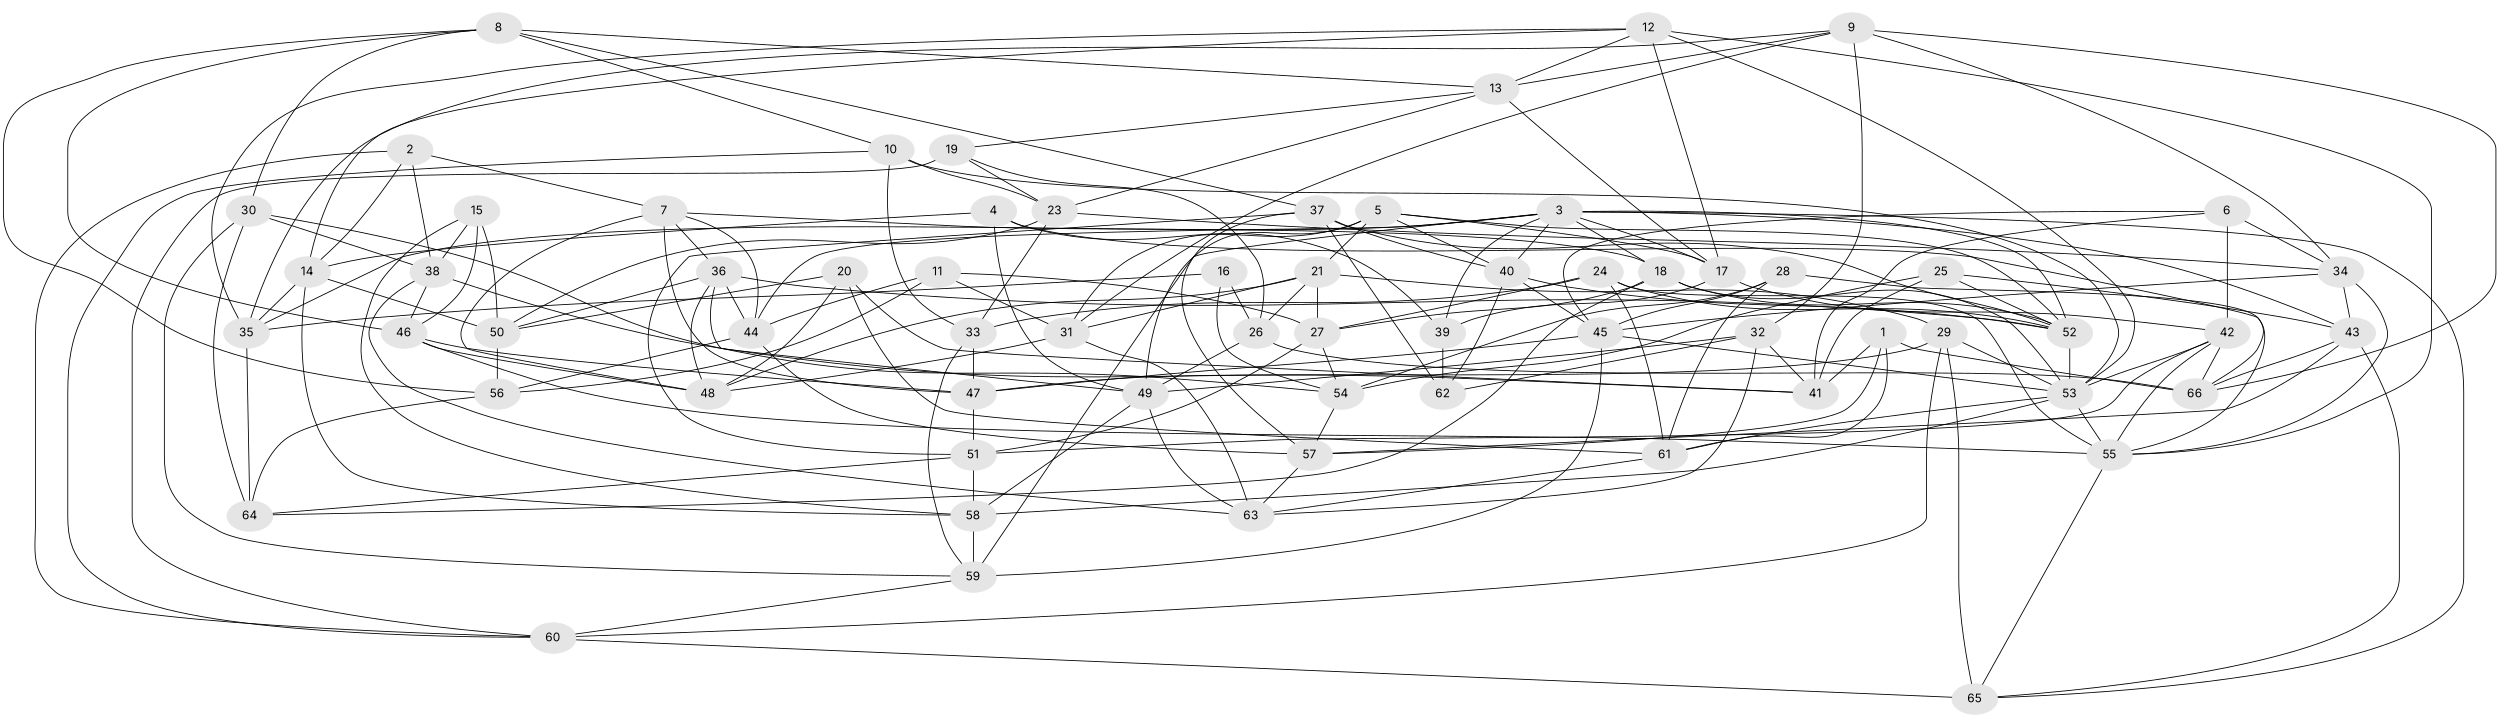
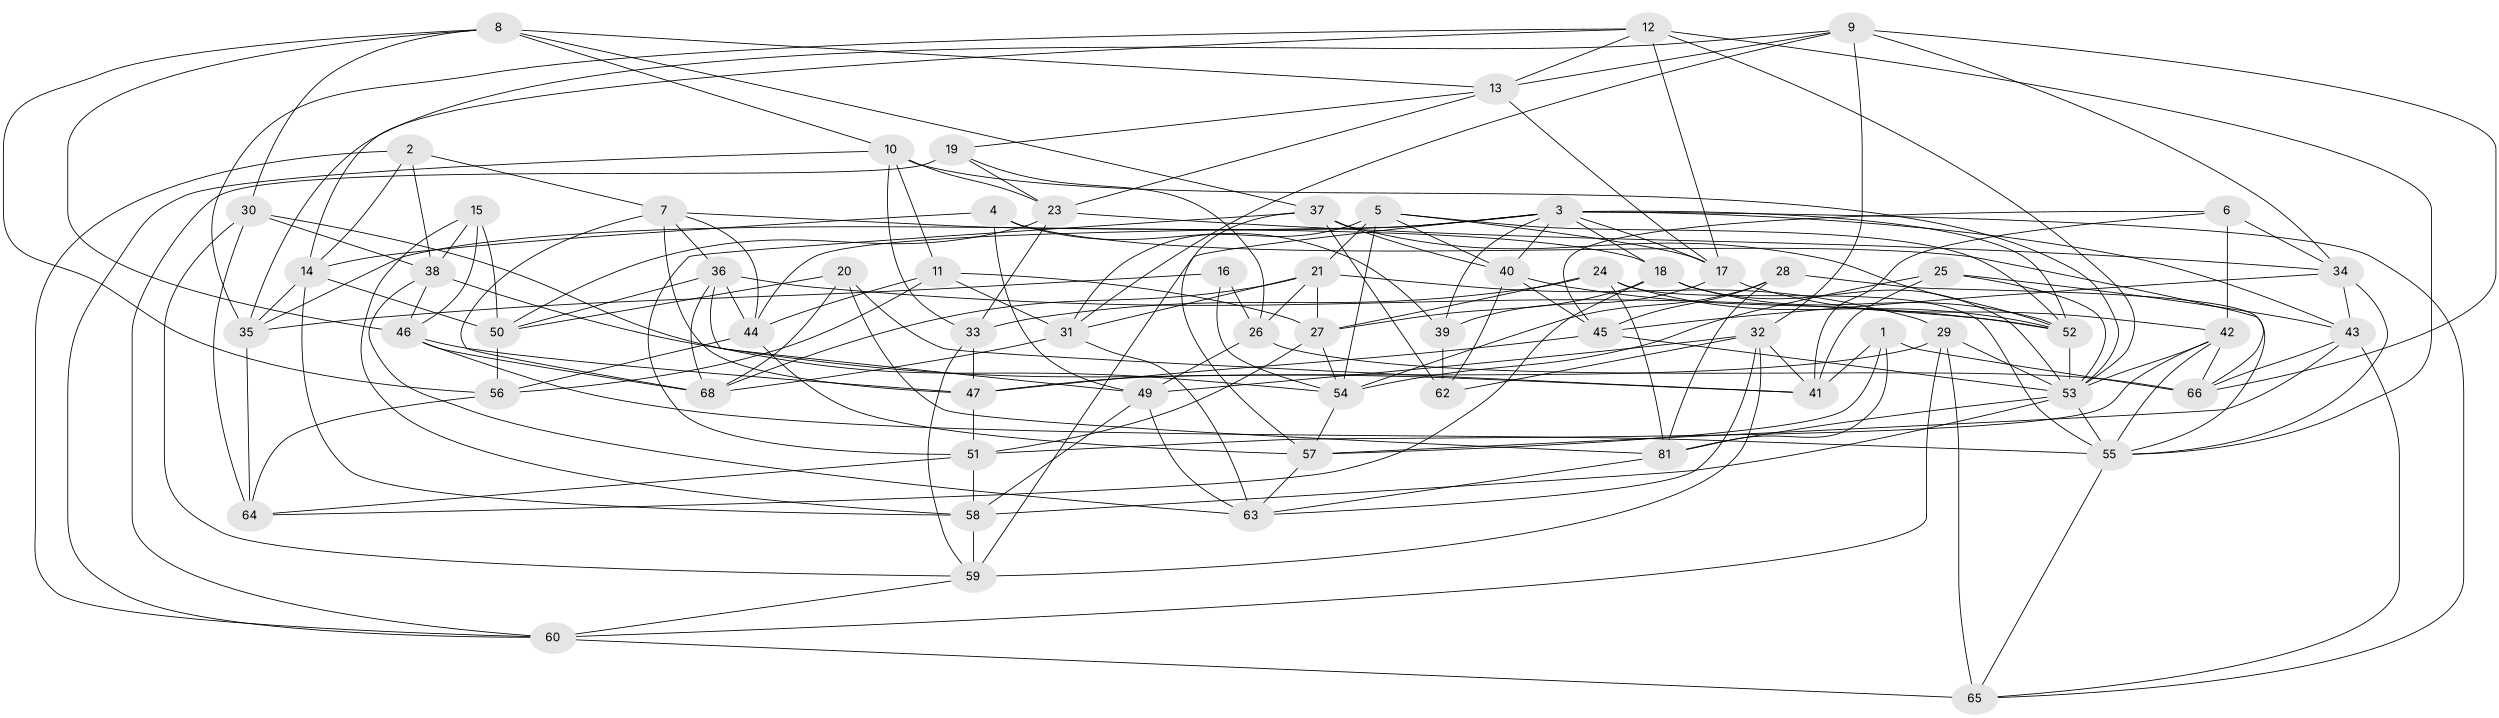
edge "10" -- "11": added
edge "5" -- "49": now "5" -- "54"
edge "25" -- "52": now "25" -- "53"
node "48": label "48" -> "68"
node "61": label "61" -> "81"
edge "45" -- "59": now "32" -- "59"
